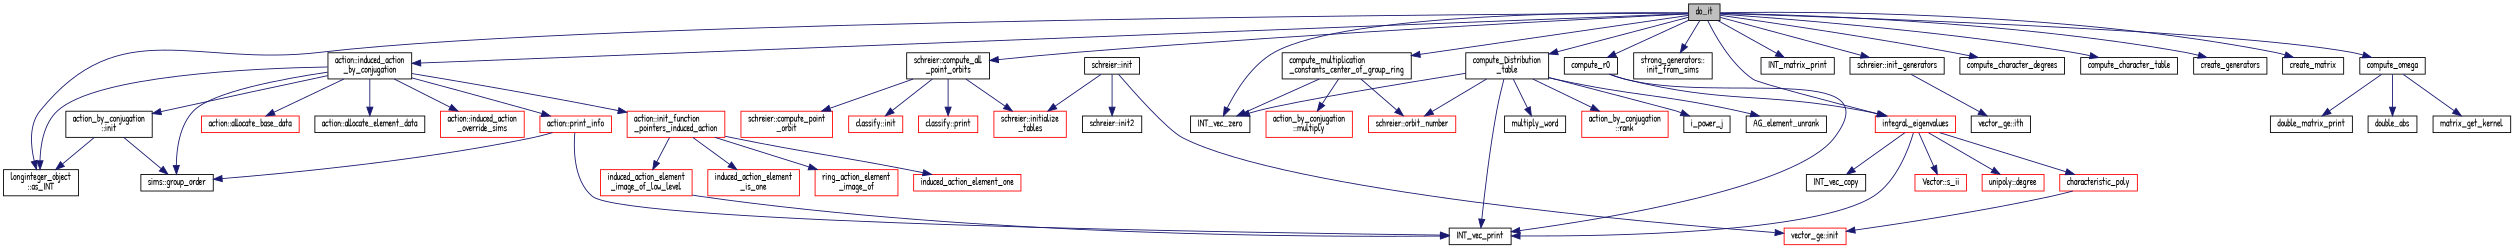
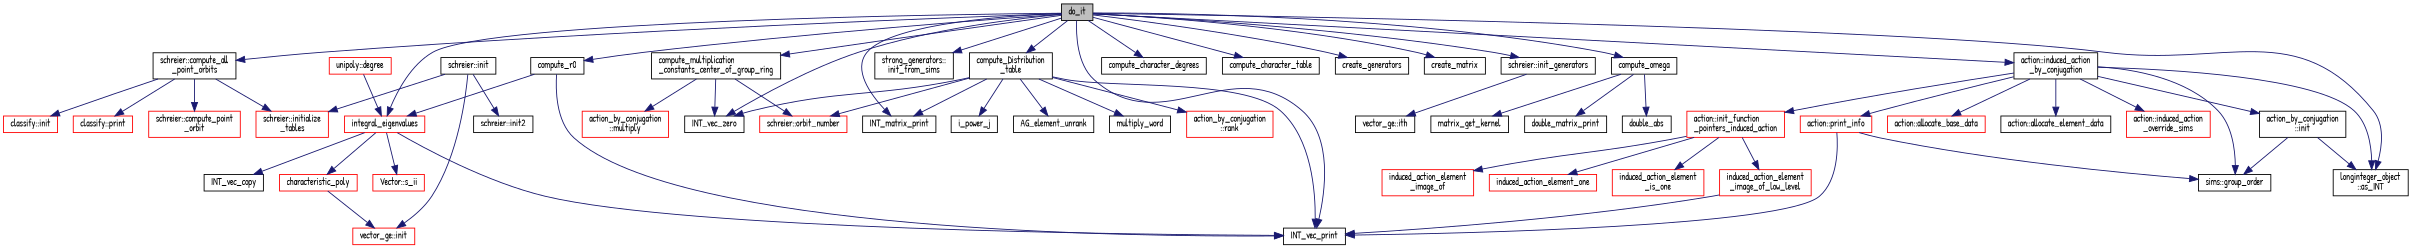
edge "do_it" -> "INT_vec_print": added
edge "compute_Distribution _table" -> "INT_matrix_print": added
edge "integral_eigenvalues" -> "unipoly::degree": reversed
node "ring_action_element _image_of": label "ring_action_element _image_of" -> "induced_action_element _image_of"
